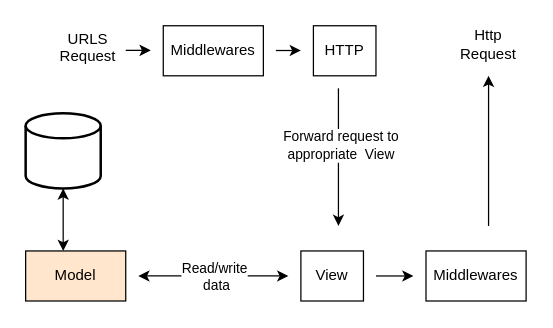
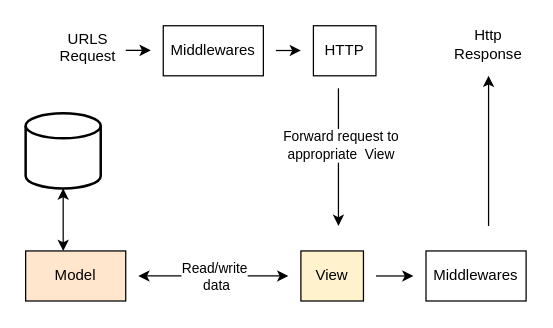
node "Http Request": label "Http Request" -> "Http Response"
node "View": fillcolor #ffffff -> #fff2cc
